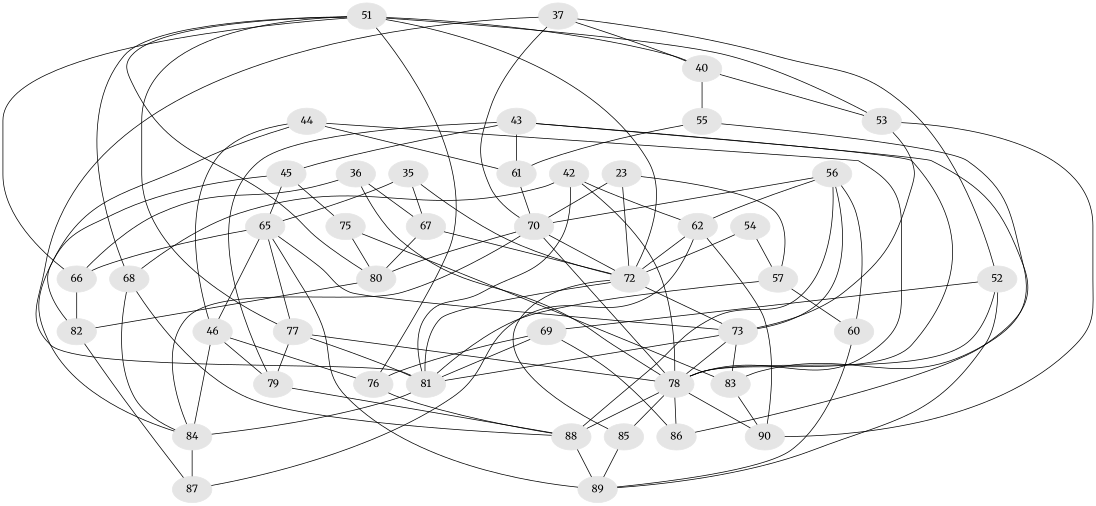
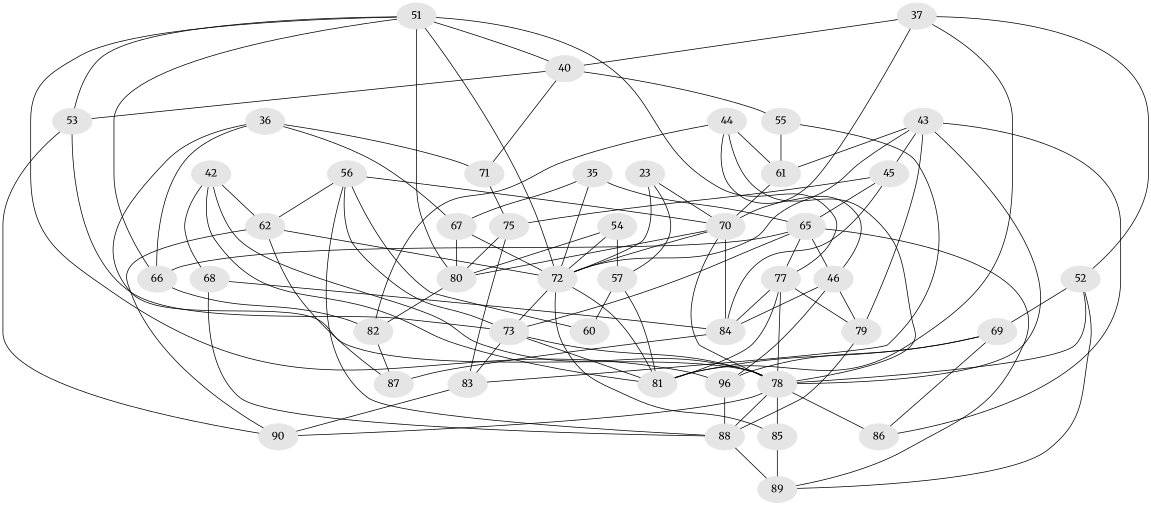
edge "51" -- "68": removed
node "71": added
edge "43" -- "72": added
edge "54" -- "80": added
node "76": label "76" -> "96"
edge "81" -- "84": now "77" -- "84"
edge "60" -- "89": removed
